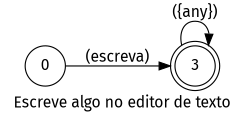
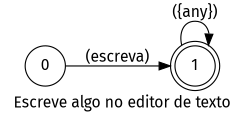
node "3": label "3" -> "1"
